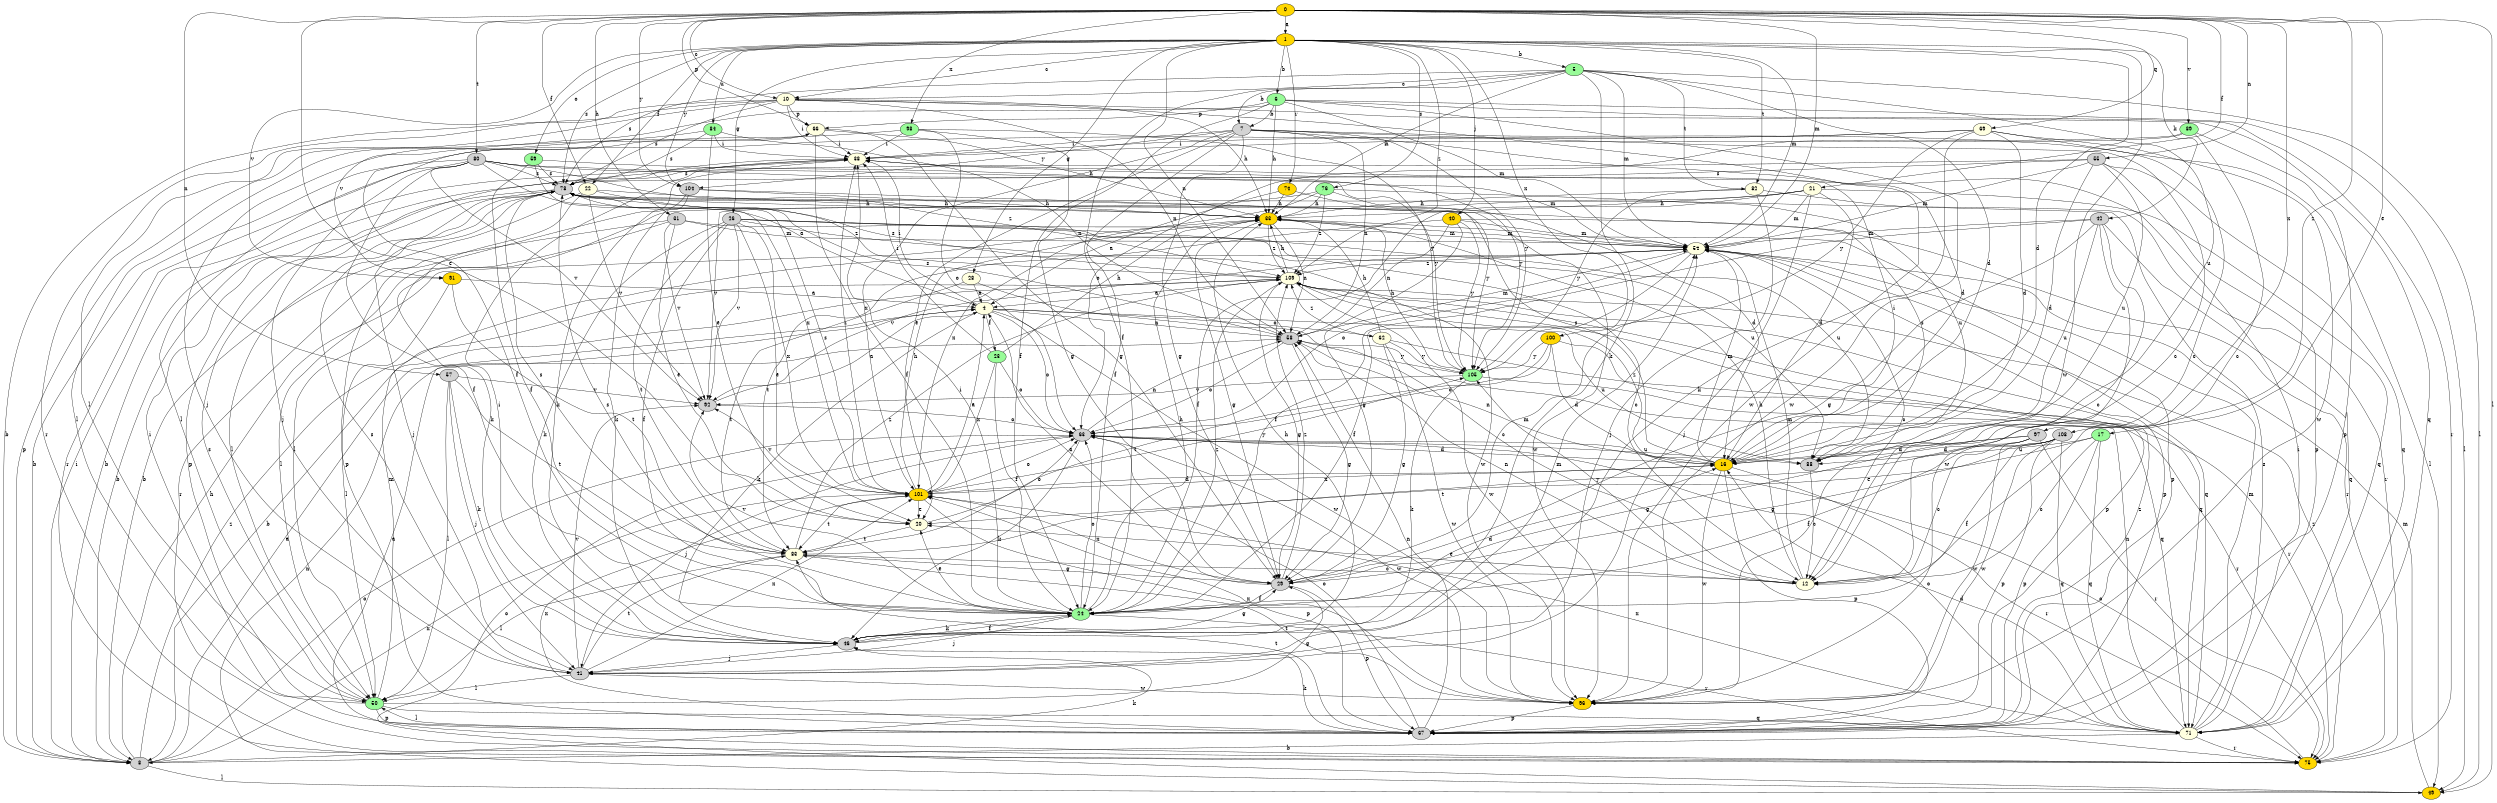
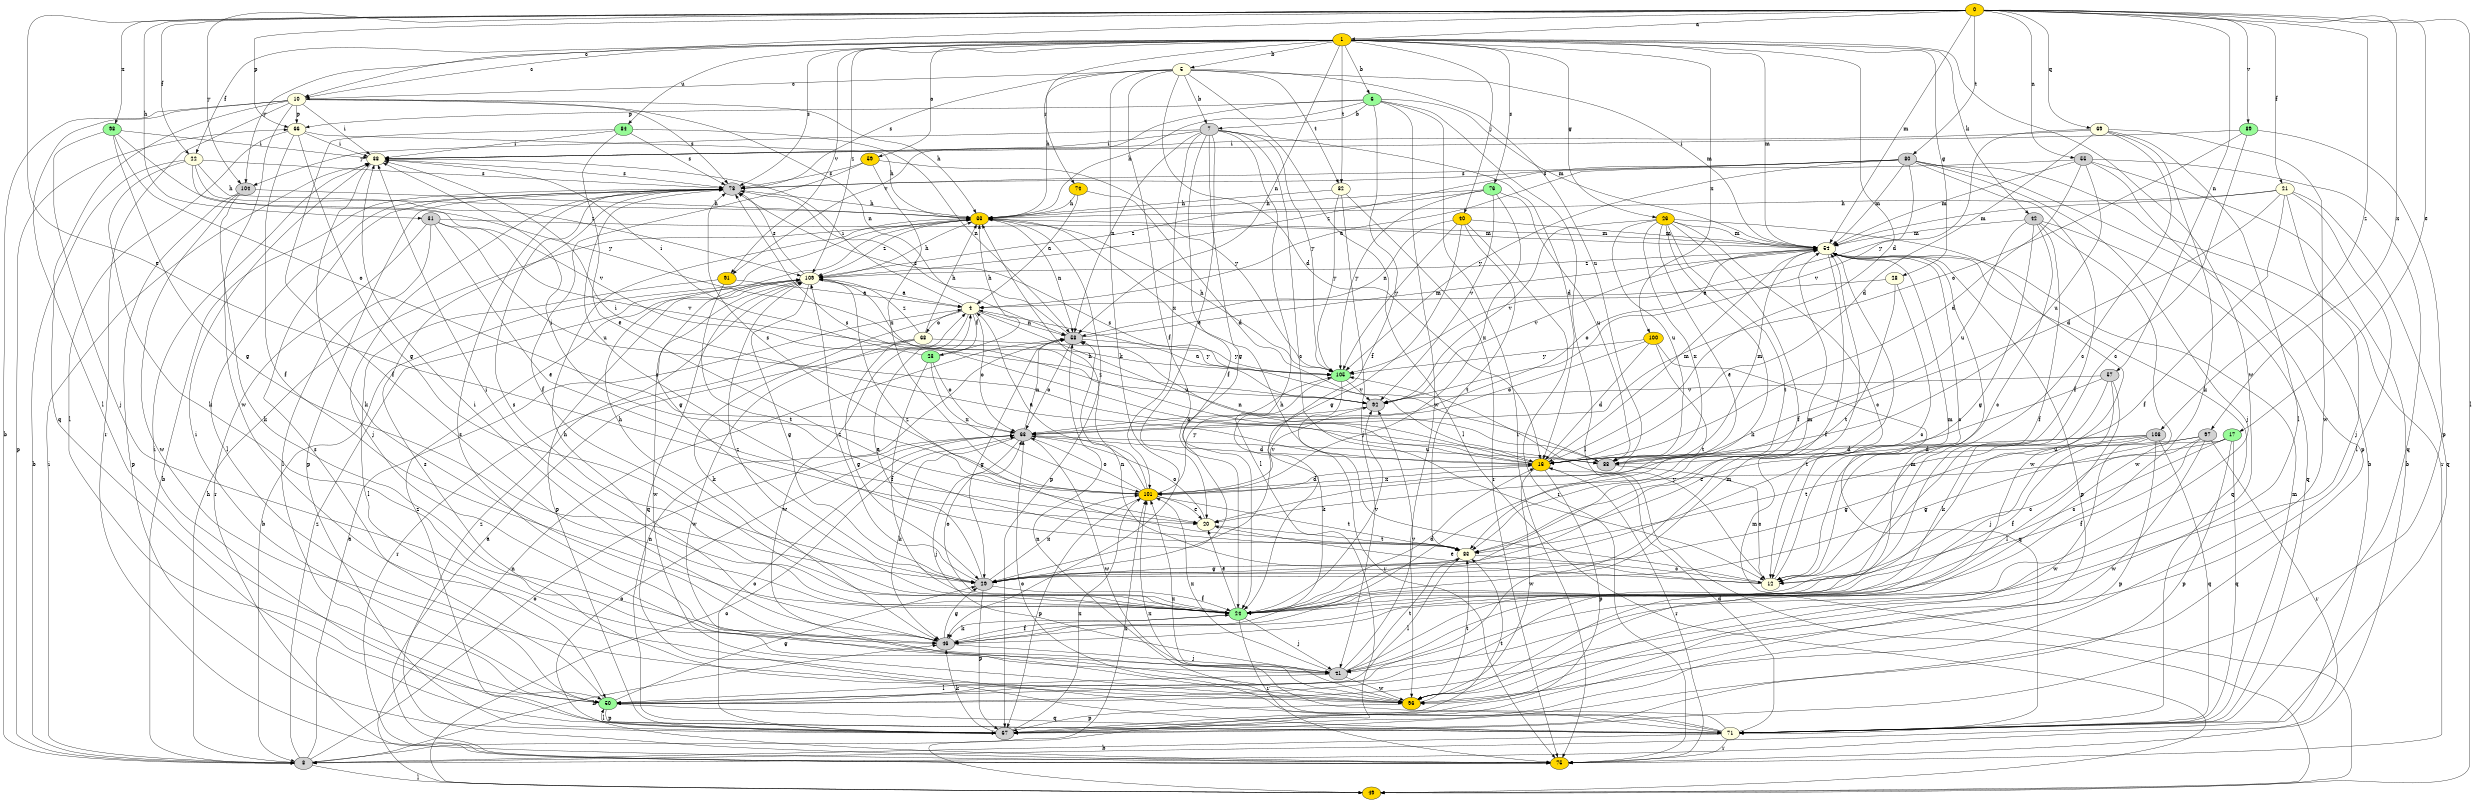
node "5": fillcolor palegreen -> lightyellow
node "59": fillcolor palegreen -> gold
edge "22" -> "78": added, label "s"
node "26": fillcolor lightgrey -> gold
node "62": label "62" -> "68"
edge "88" -> "54": added, label "m"
